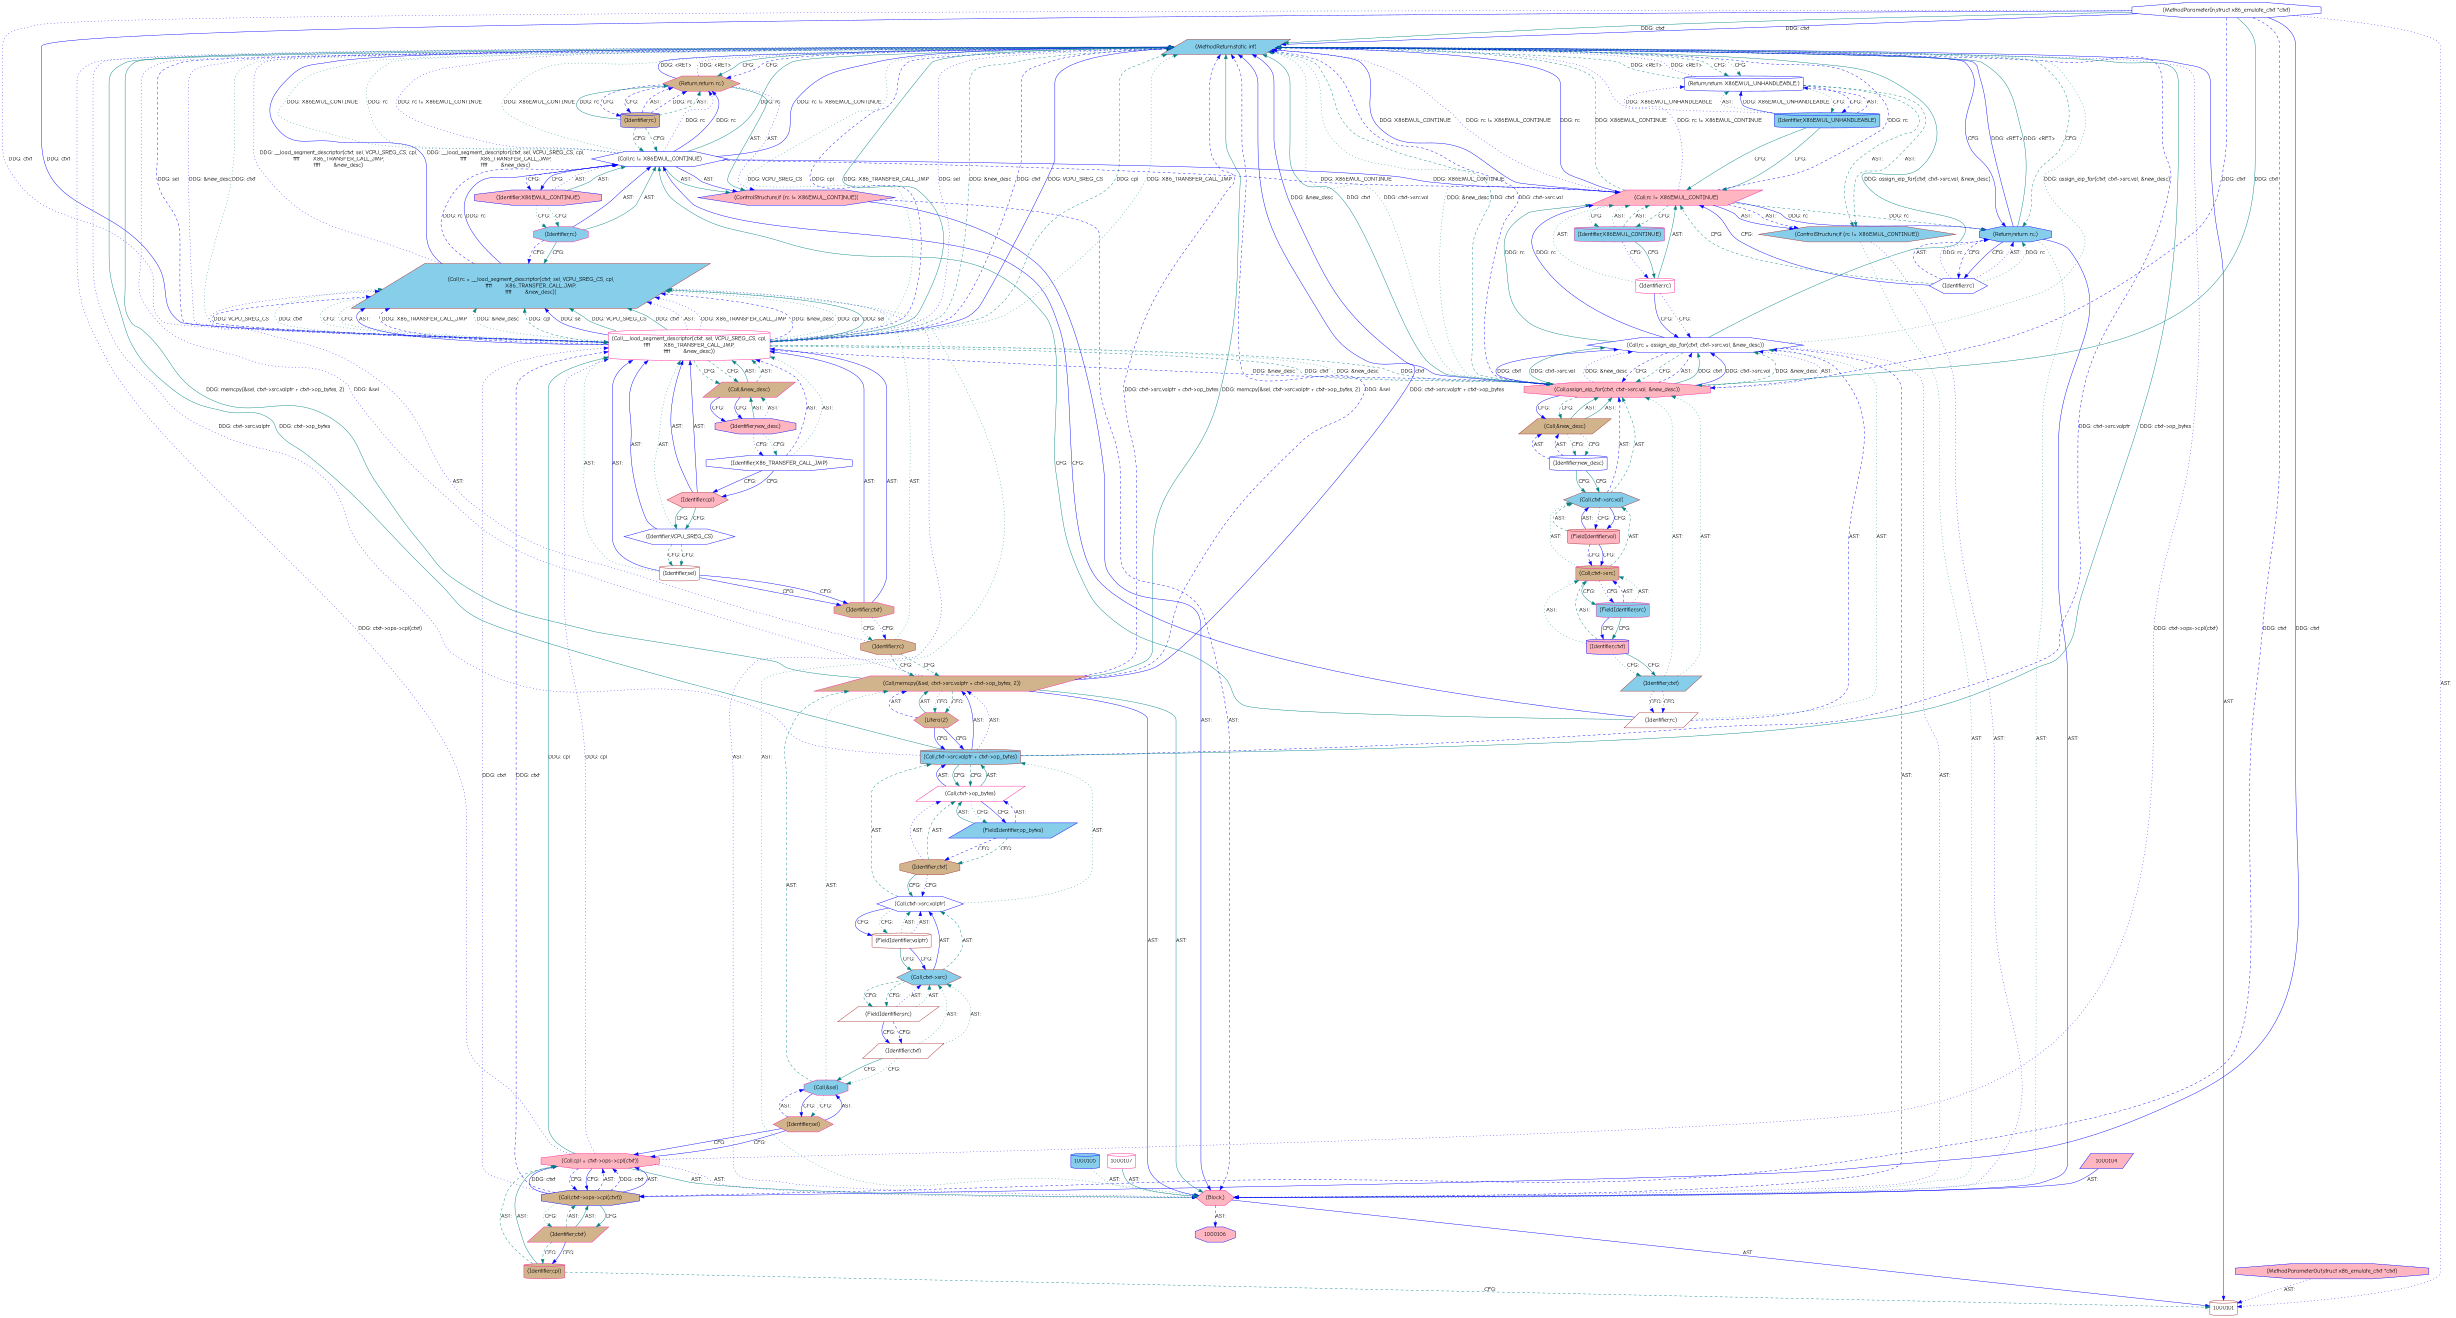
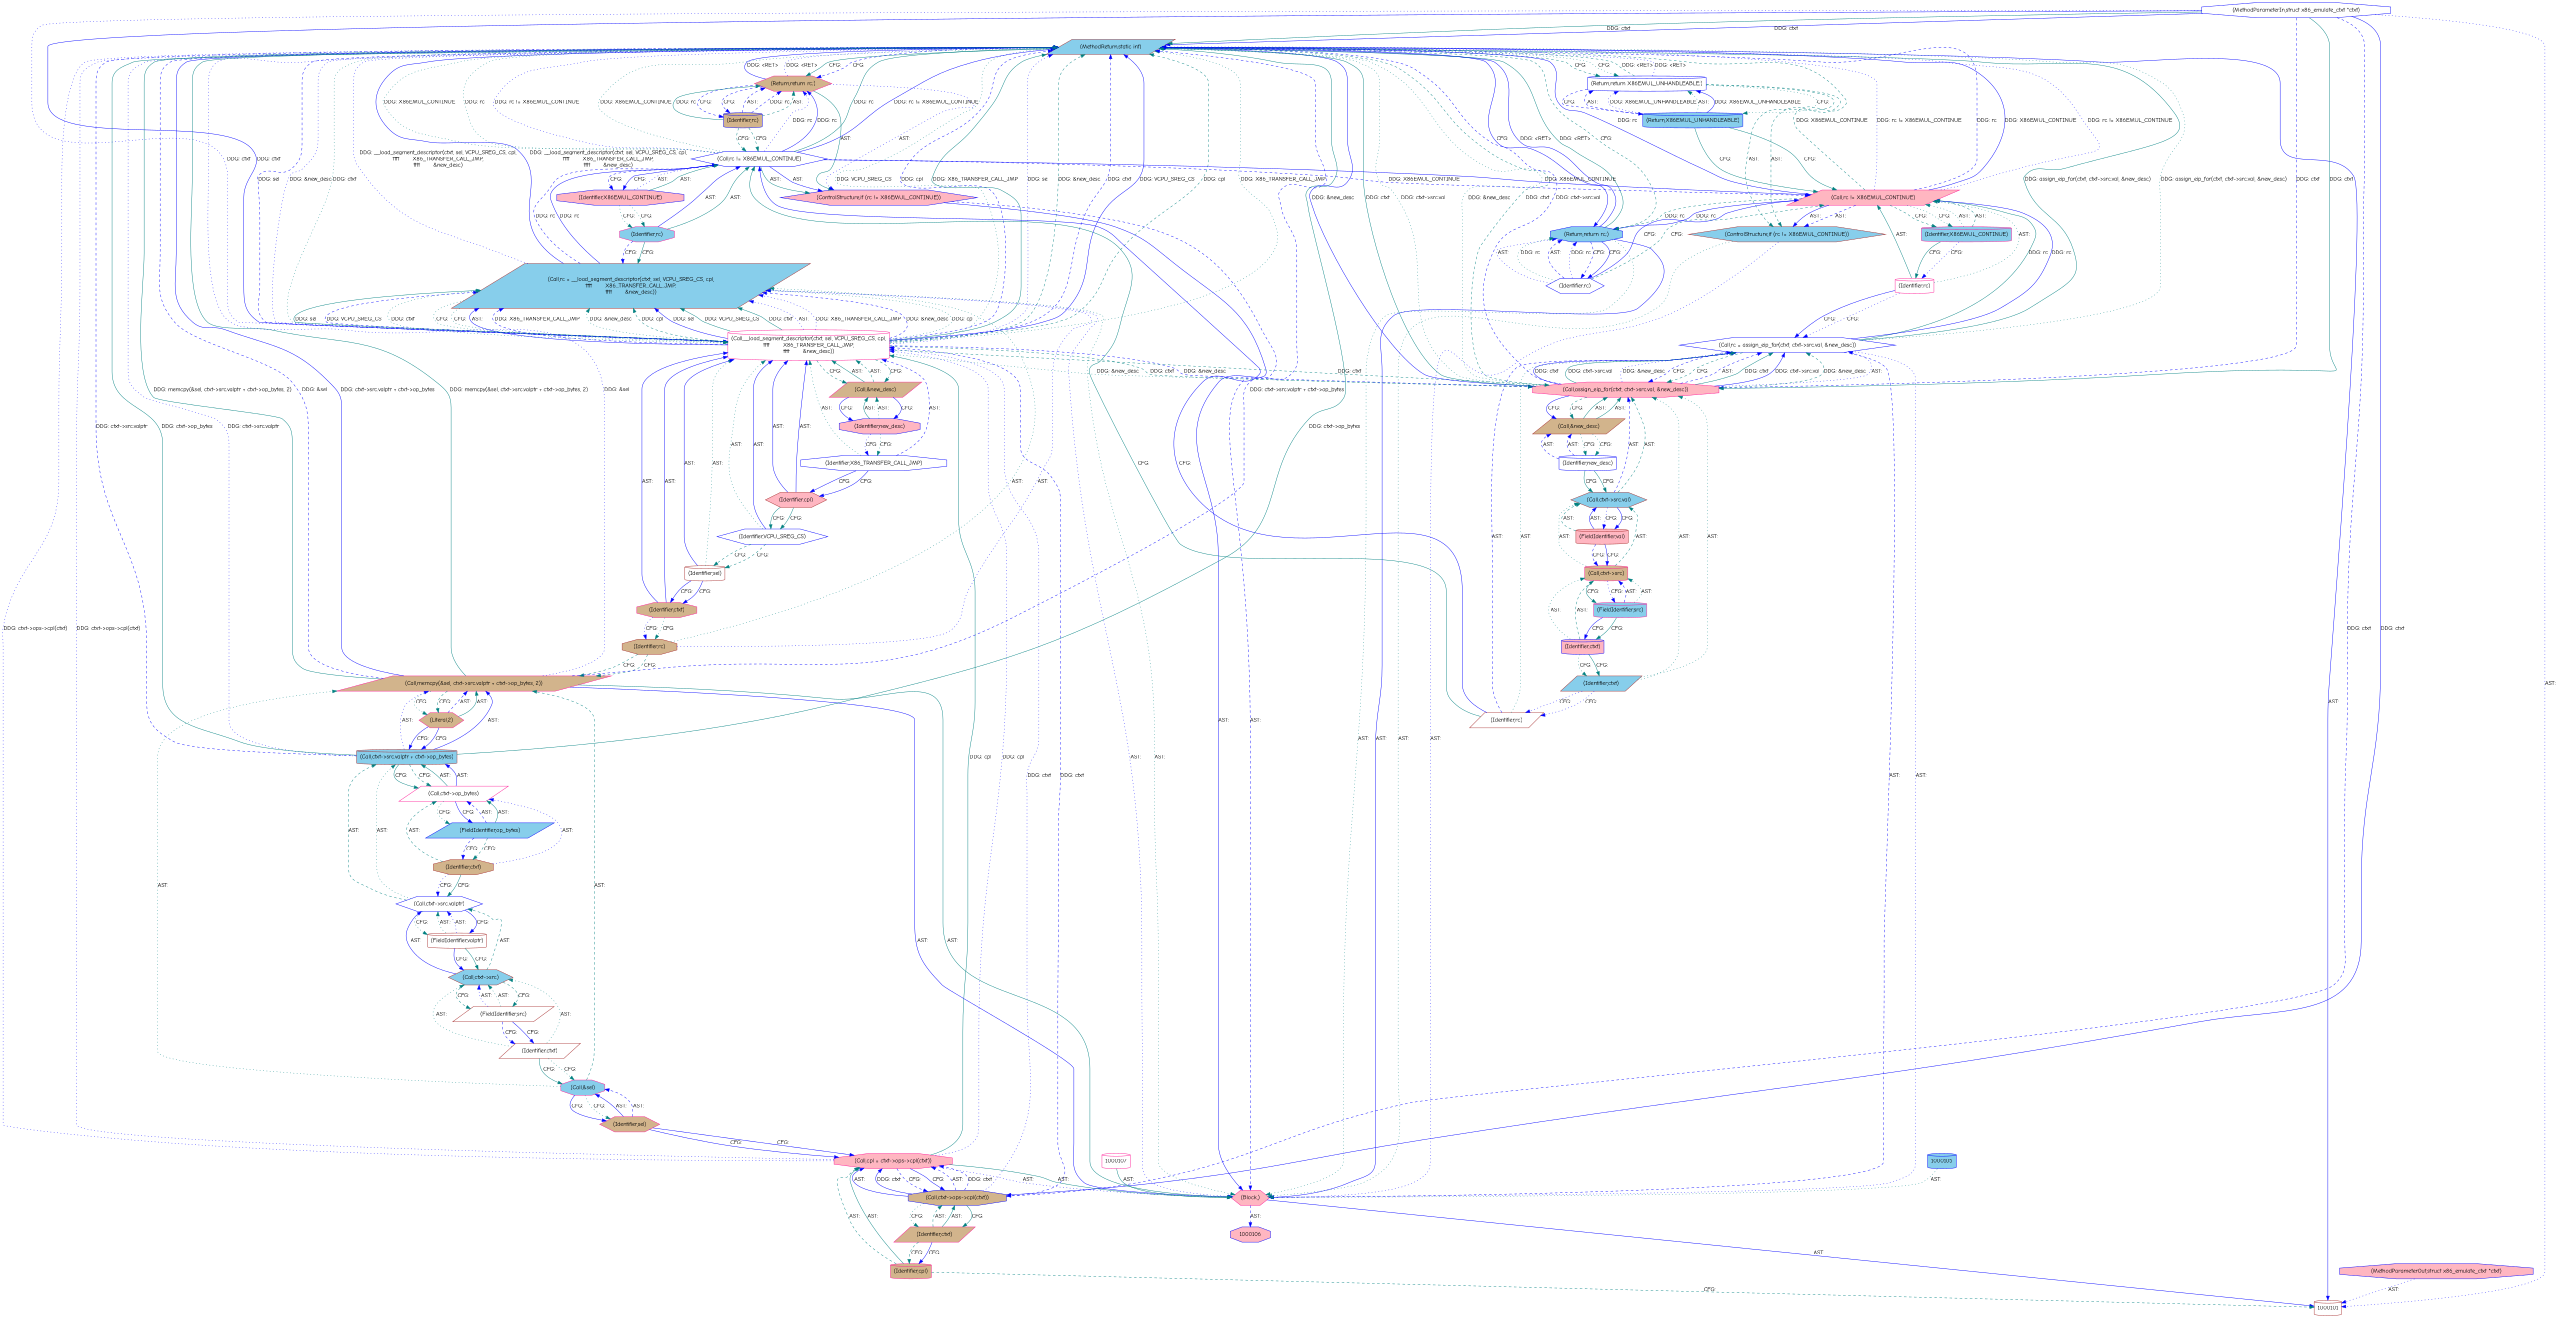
node "(Identifier,X86EMUL_UNHANDLEABLE)": label "(Identifier,X86EMUL_UNHANDLEABLE)" -> "(Return,X86EMUL_UNHANDLEABLE)"
node "1000104": removed
